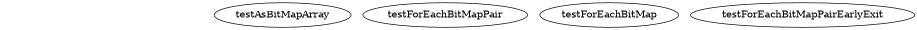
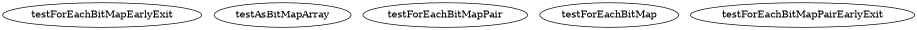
node "testForEachBitMapEarlyExit": added
